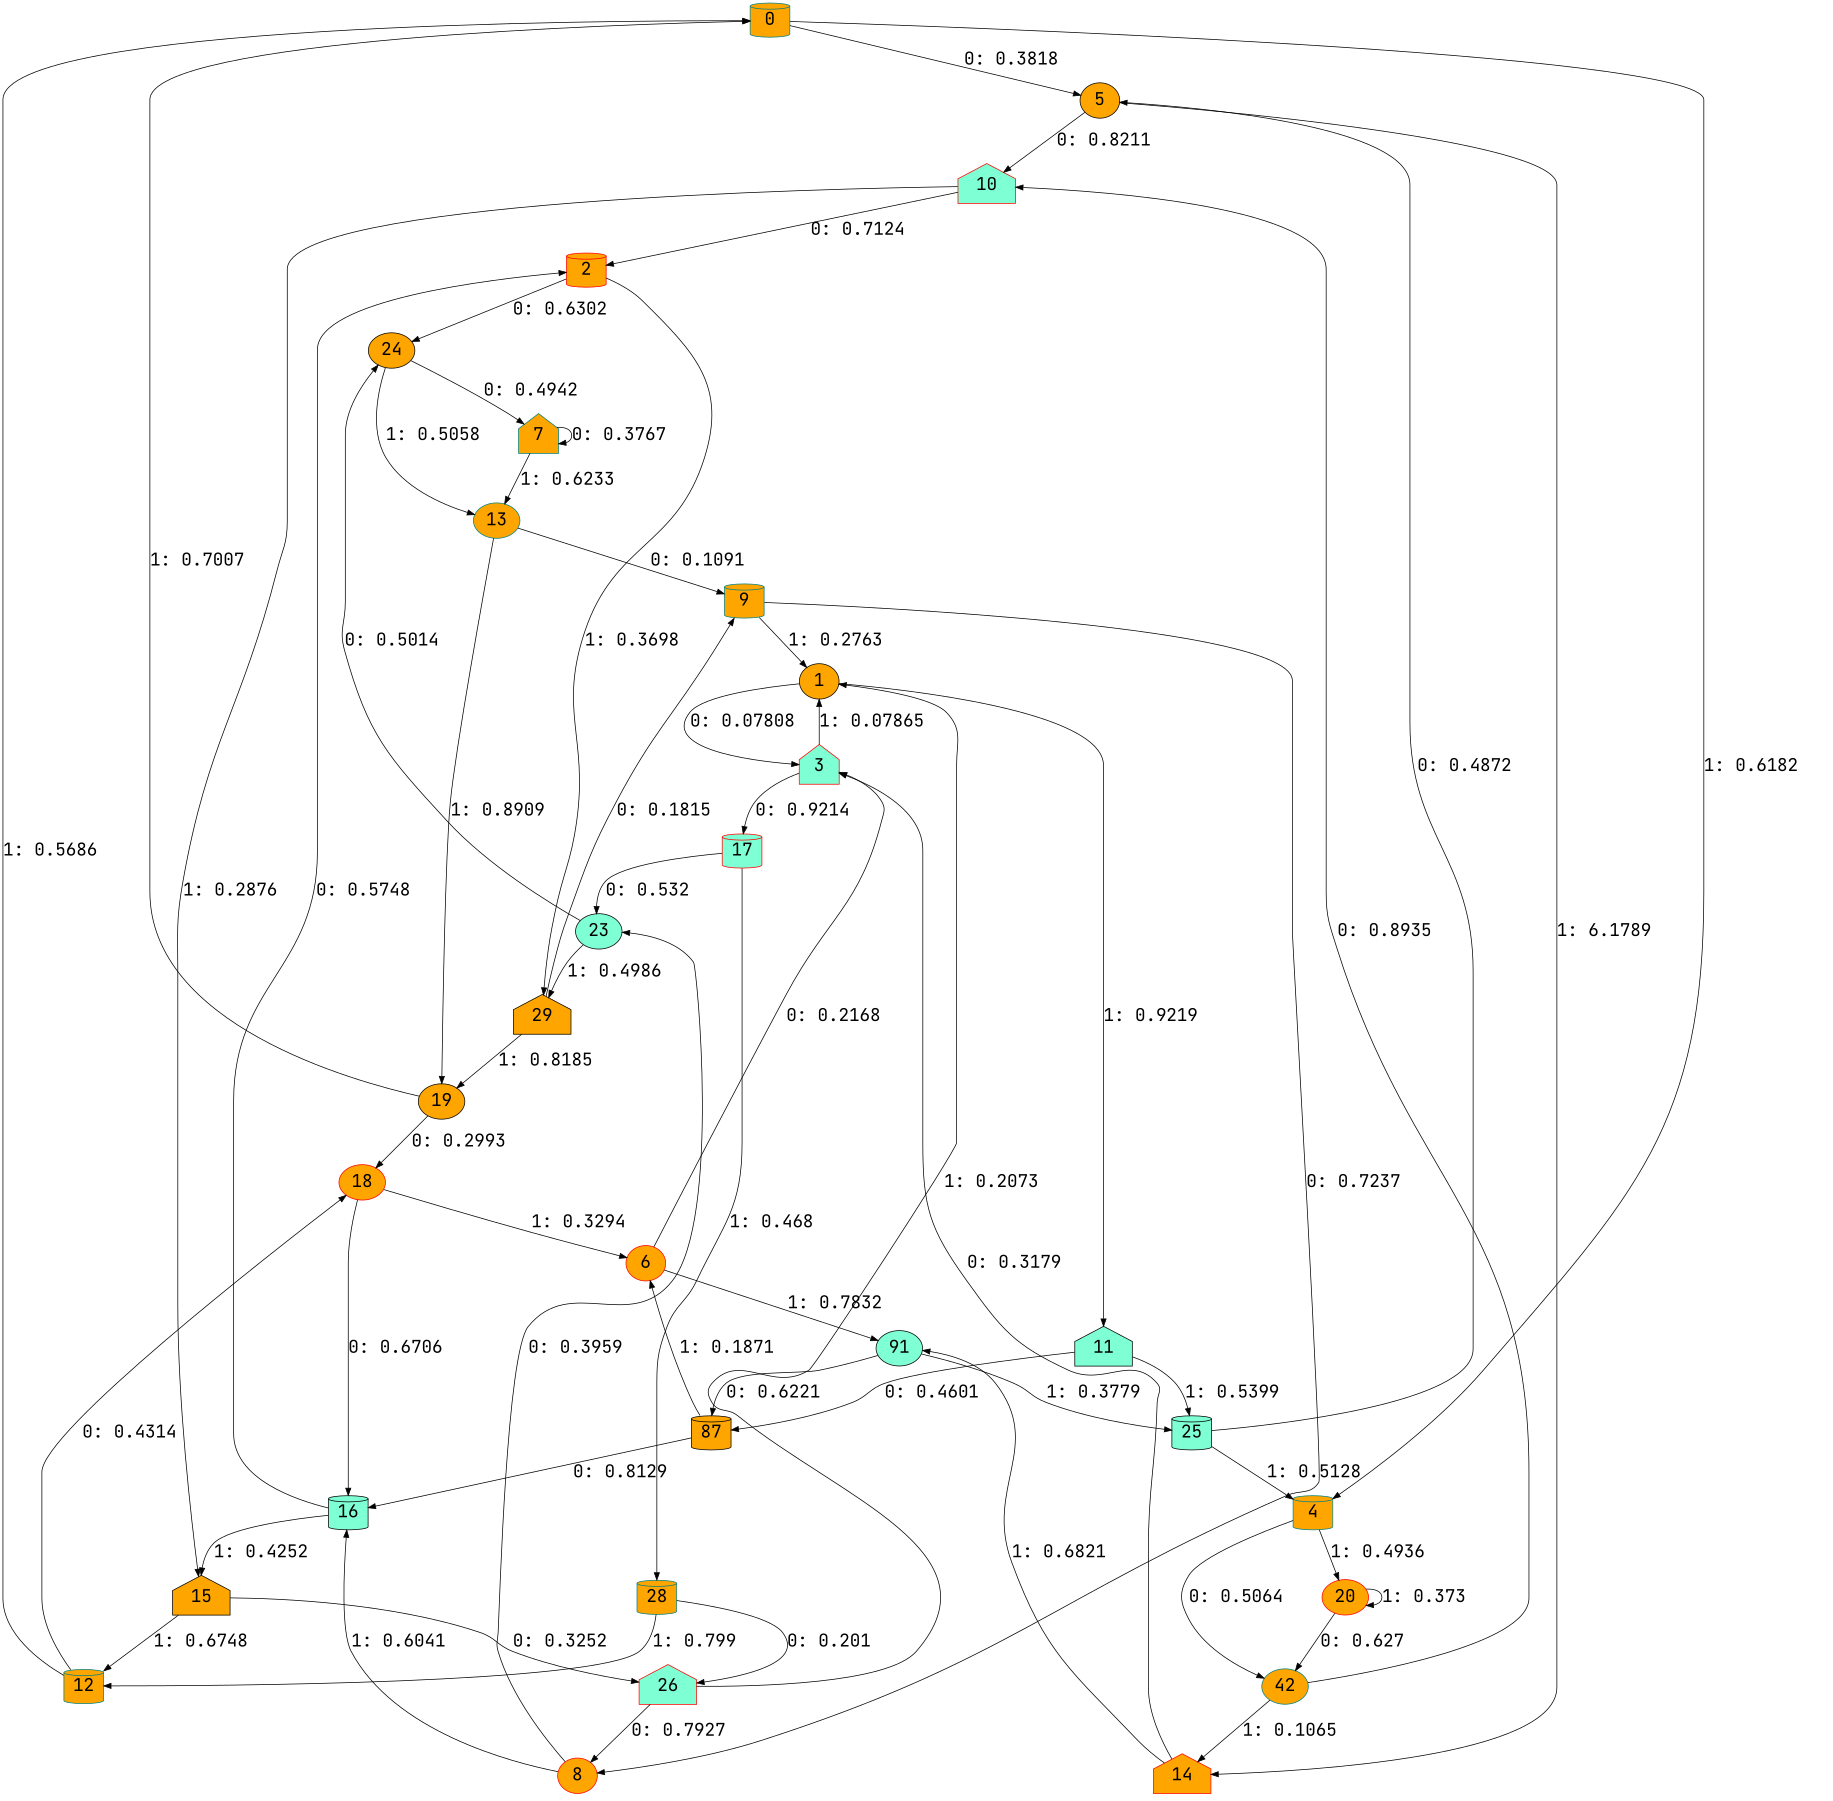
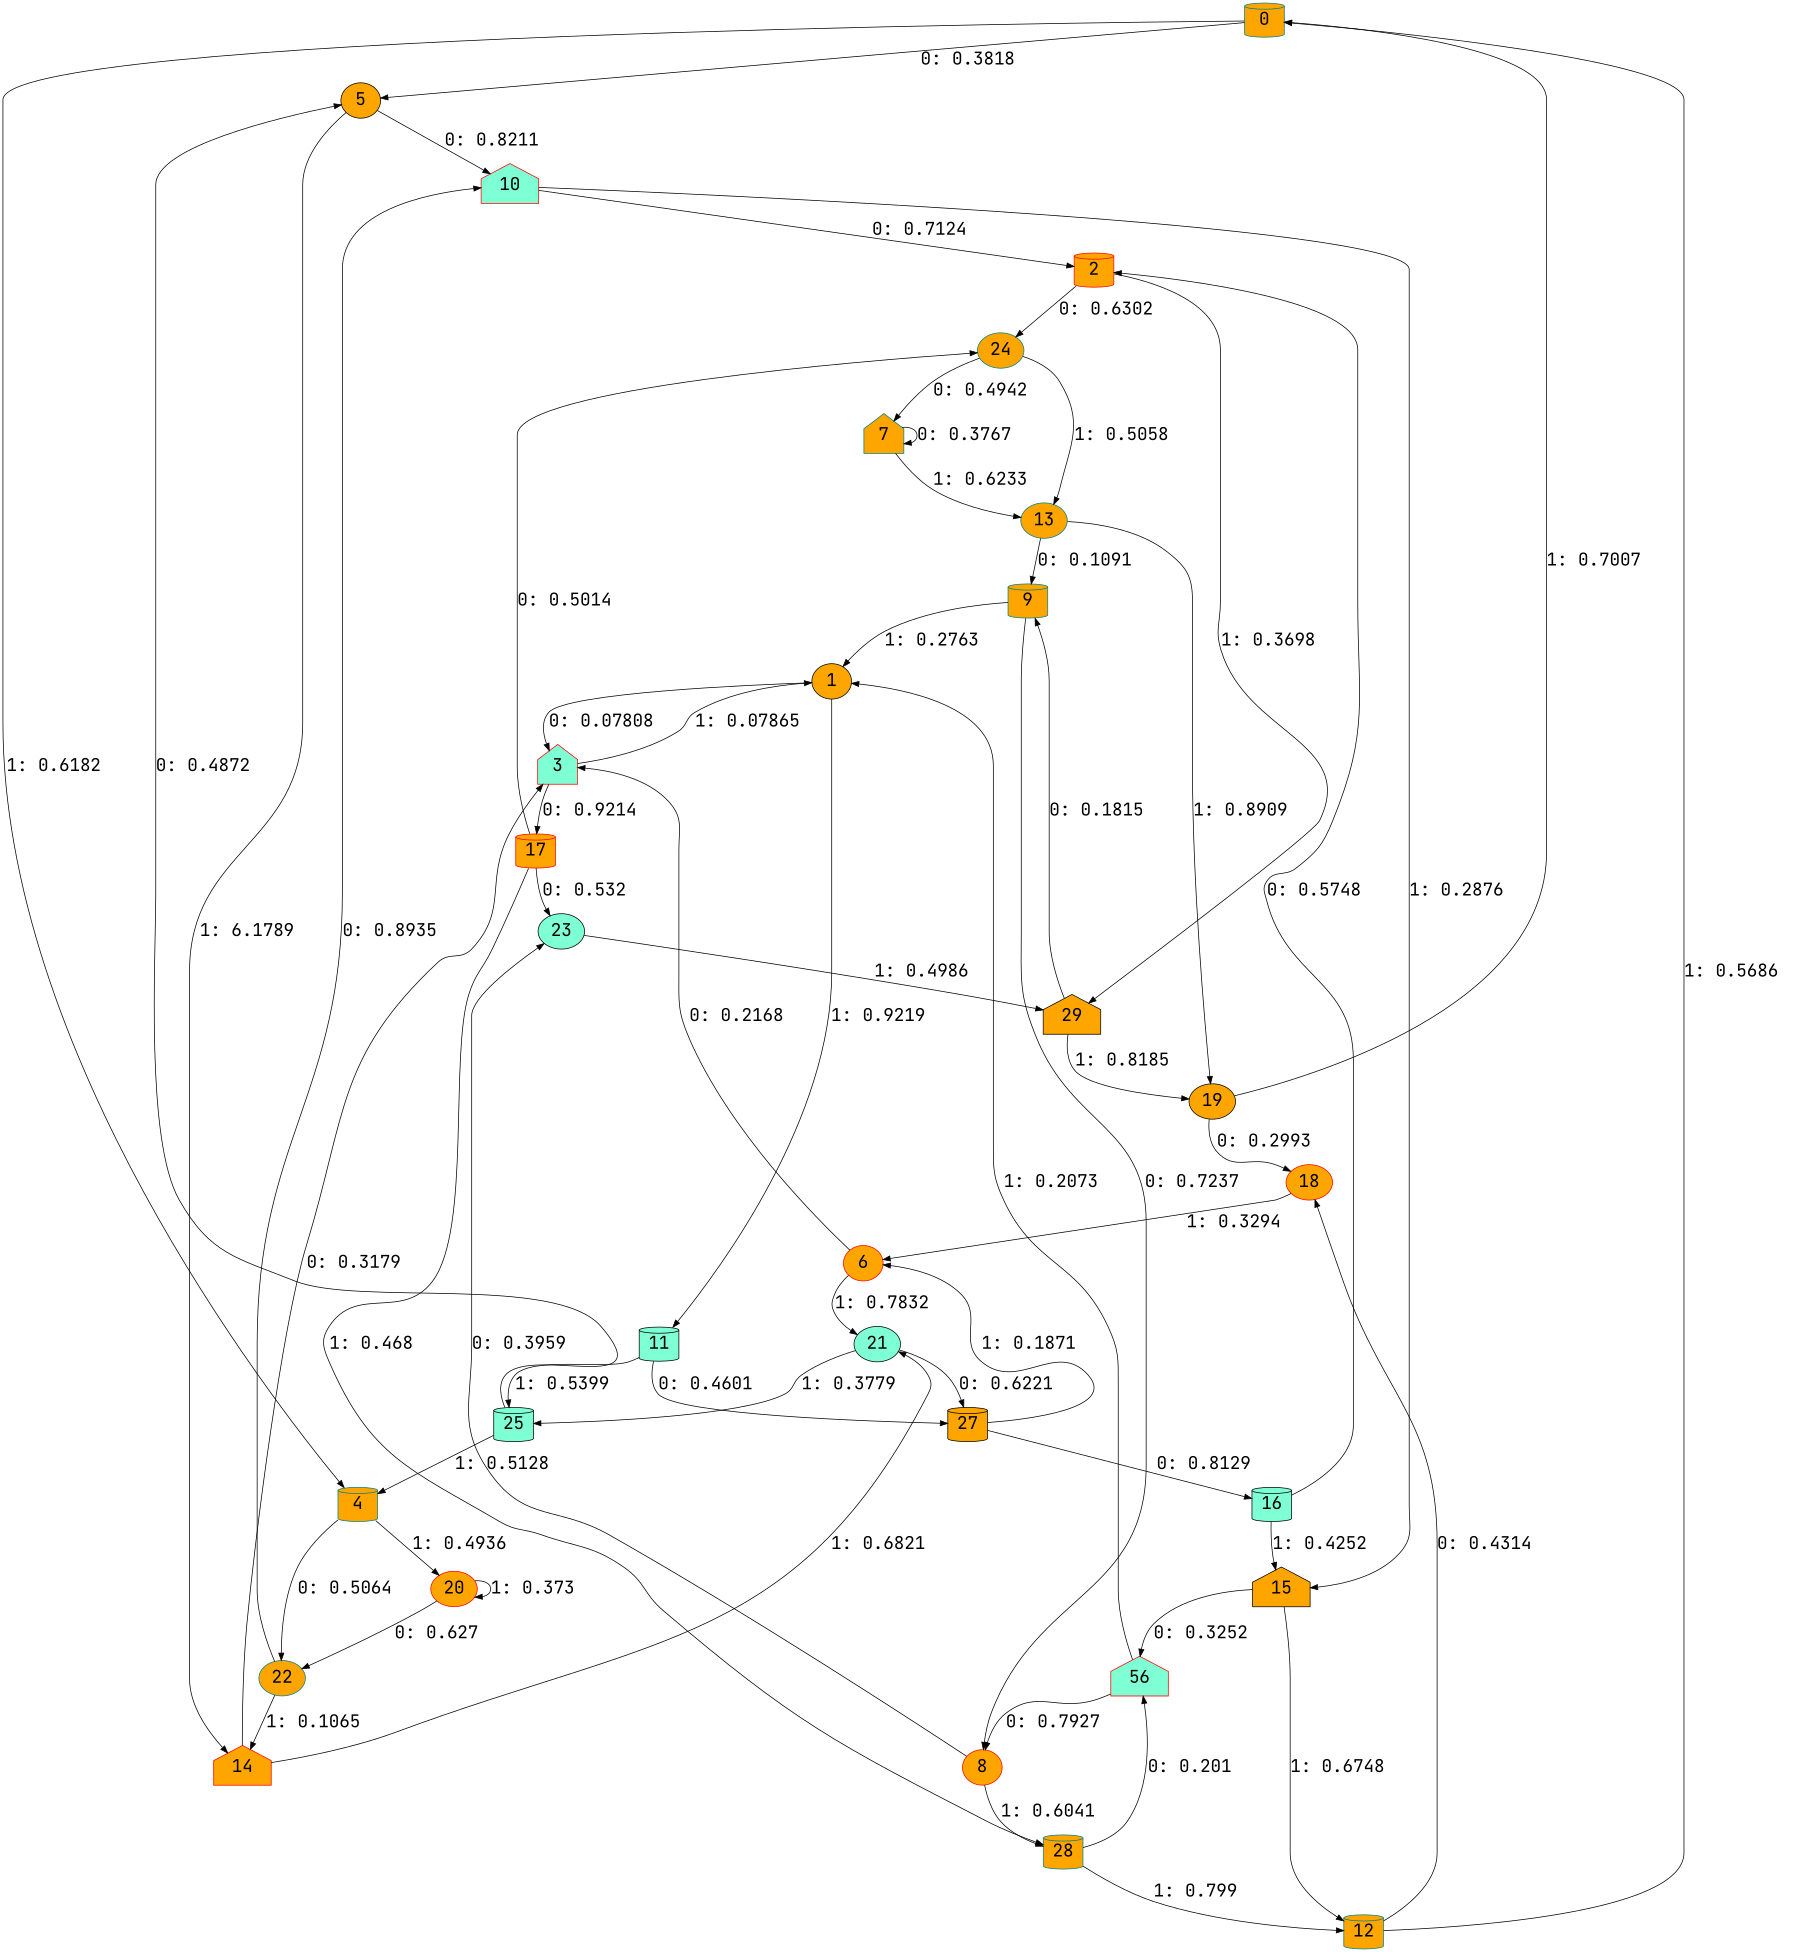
node "24": color black -> teal
edge "23" -> "24": now "17" -> "24"
node "17": fillcolor aquamarine -> orange
edge "18" -> "16": removed, label "0: 0.6706"
node "91": label "91" -> "21"
node "11": shape house -> cylinder
node "87": label "87" -> "27"
node "26": label "26" -> "56"
node "42": label "42" -> "22"
edge "8" -> "16": now "8" -> "28"
